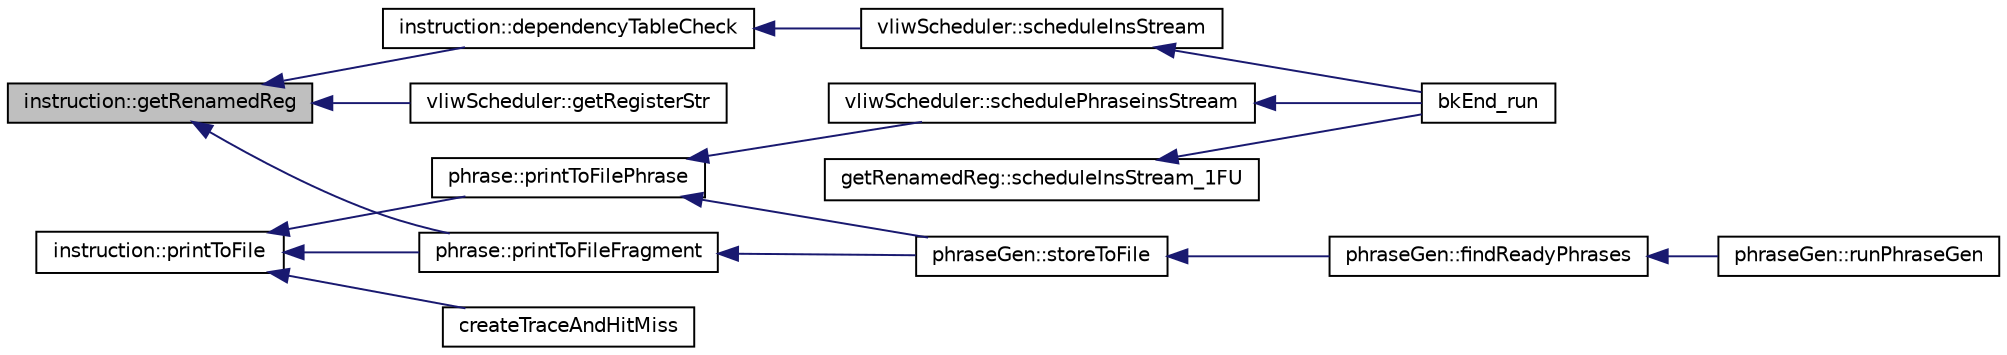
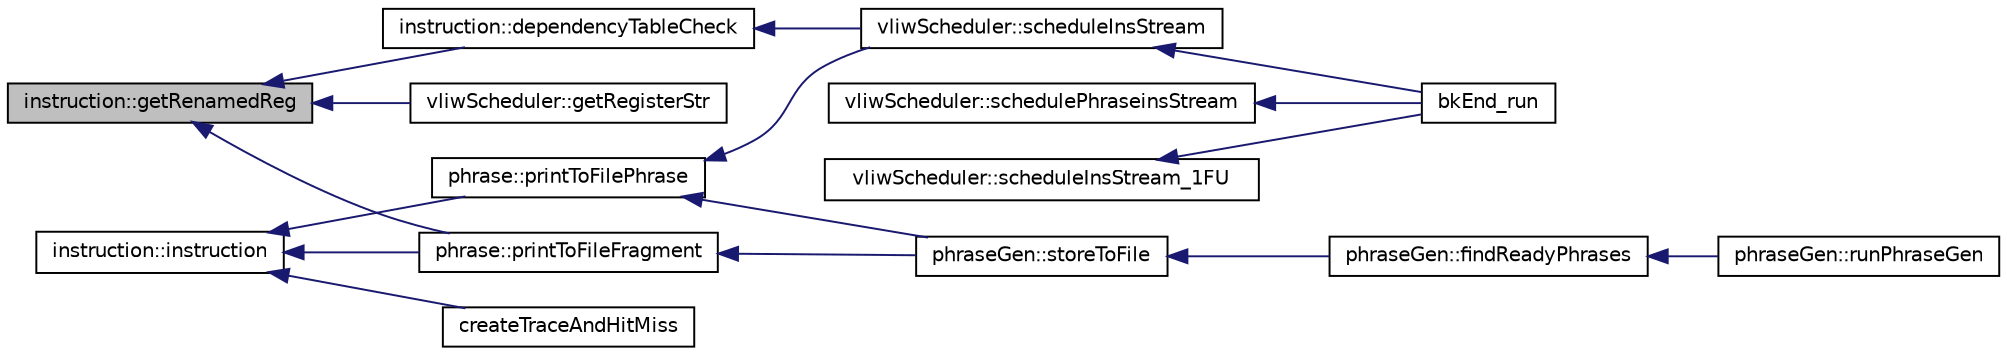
edge "vliwScheduler::schedulePhraseinsStream" -> "phrase::printToFilePhrase": now "vliwScheduler::scheduleInsStream" -> "phrase::printToFilePhrase"
node "getRenamedReg::scheduleInsStream_1FU": label "getRenamedReg::scheduleInsStream_1FU" -> "vliwScheduler::scheduleInsStream_1FU"
node "instruction::printToFile": label "instruction::printToFile" -> "instruction::instruction"
